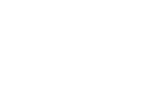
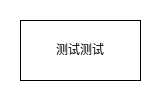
node "测试测试": added
